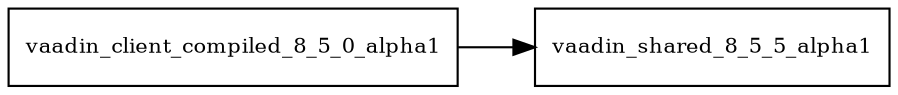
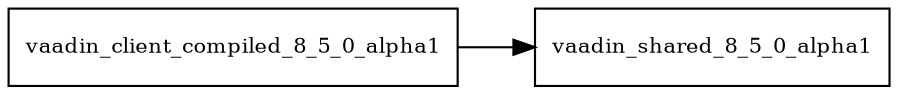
node "vaadin_shared_8_5_5_alpha1": label "vaadin_shared_8_5_5_alpha1" -> "vaadin_shared_8_5_0_alpha1"
